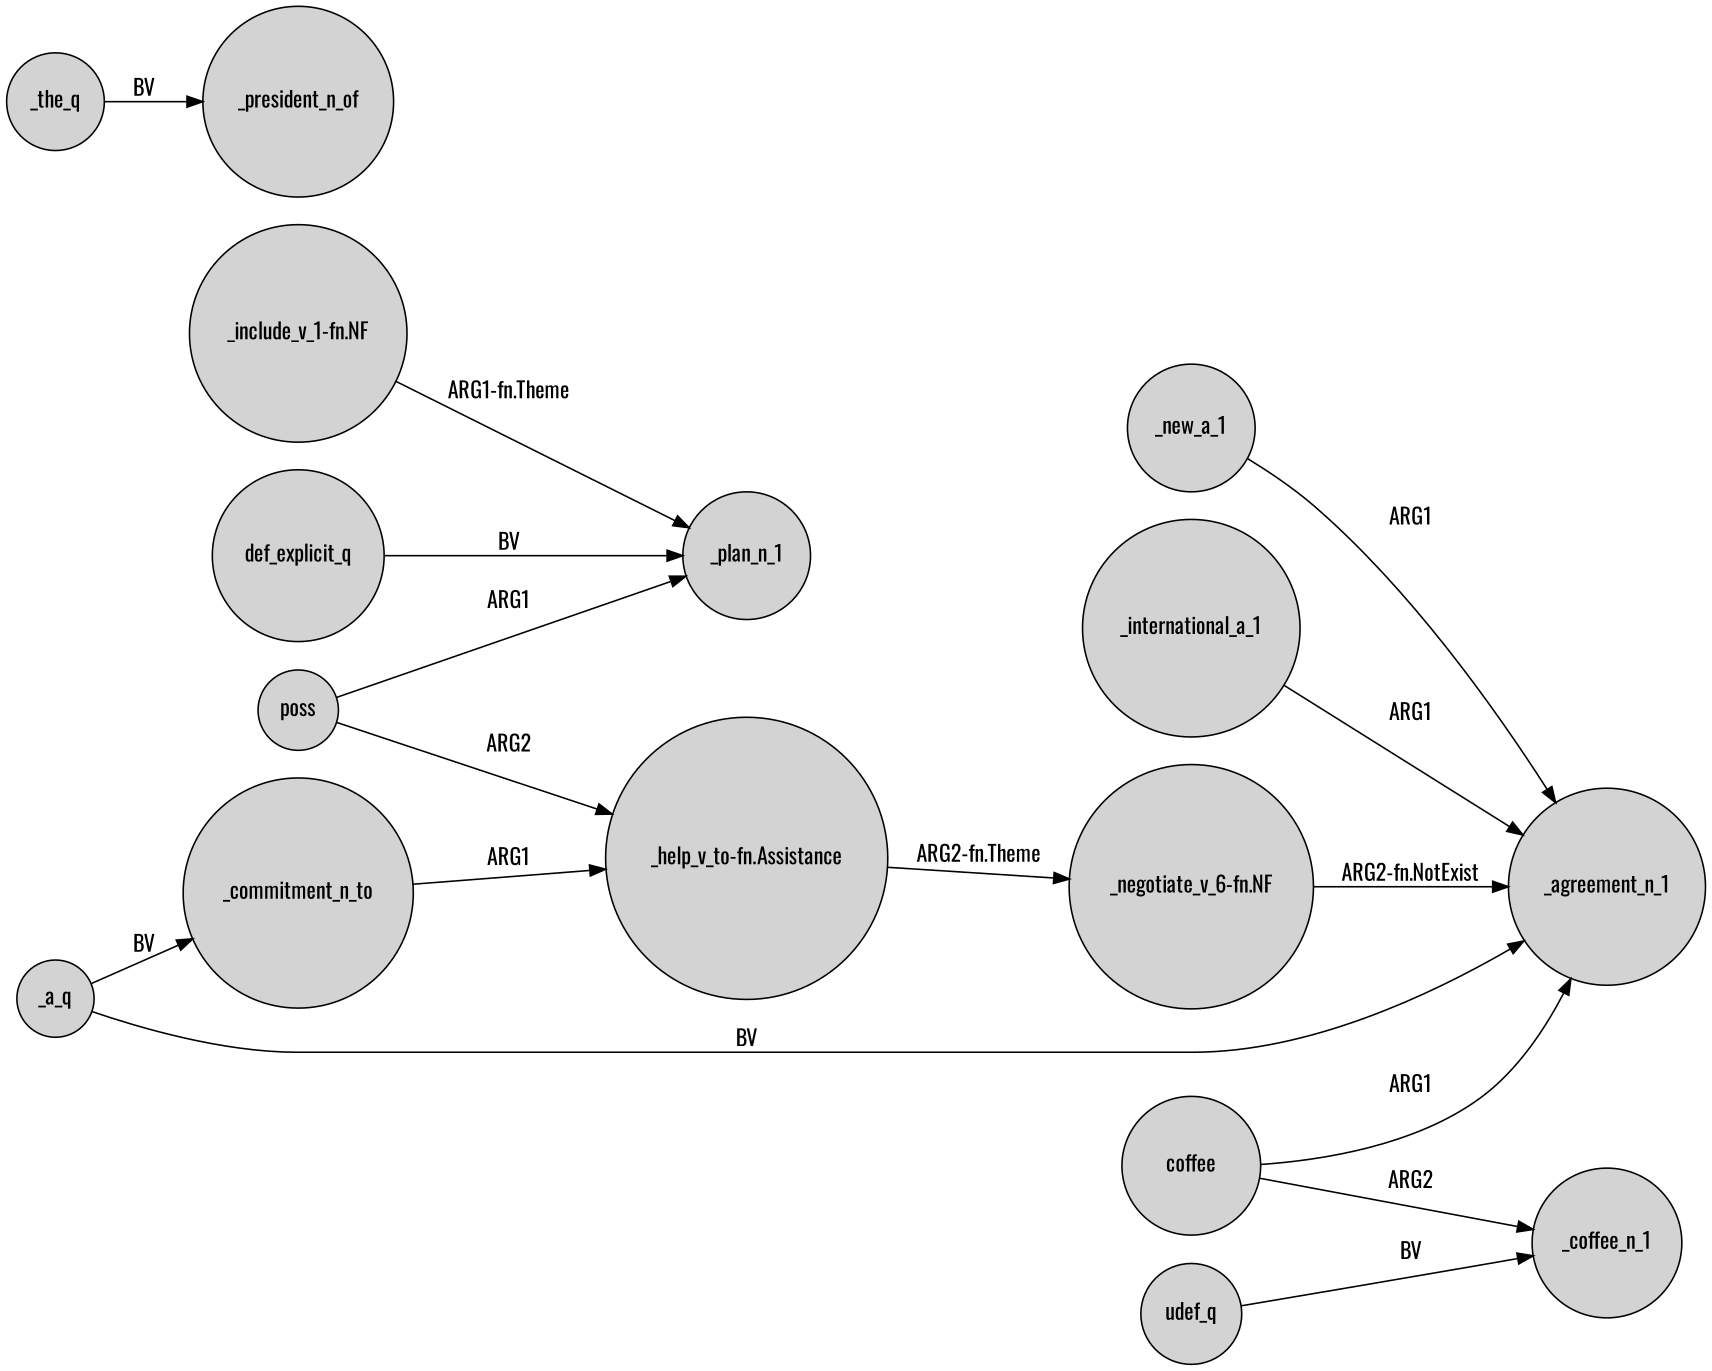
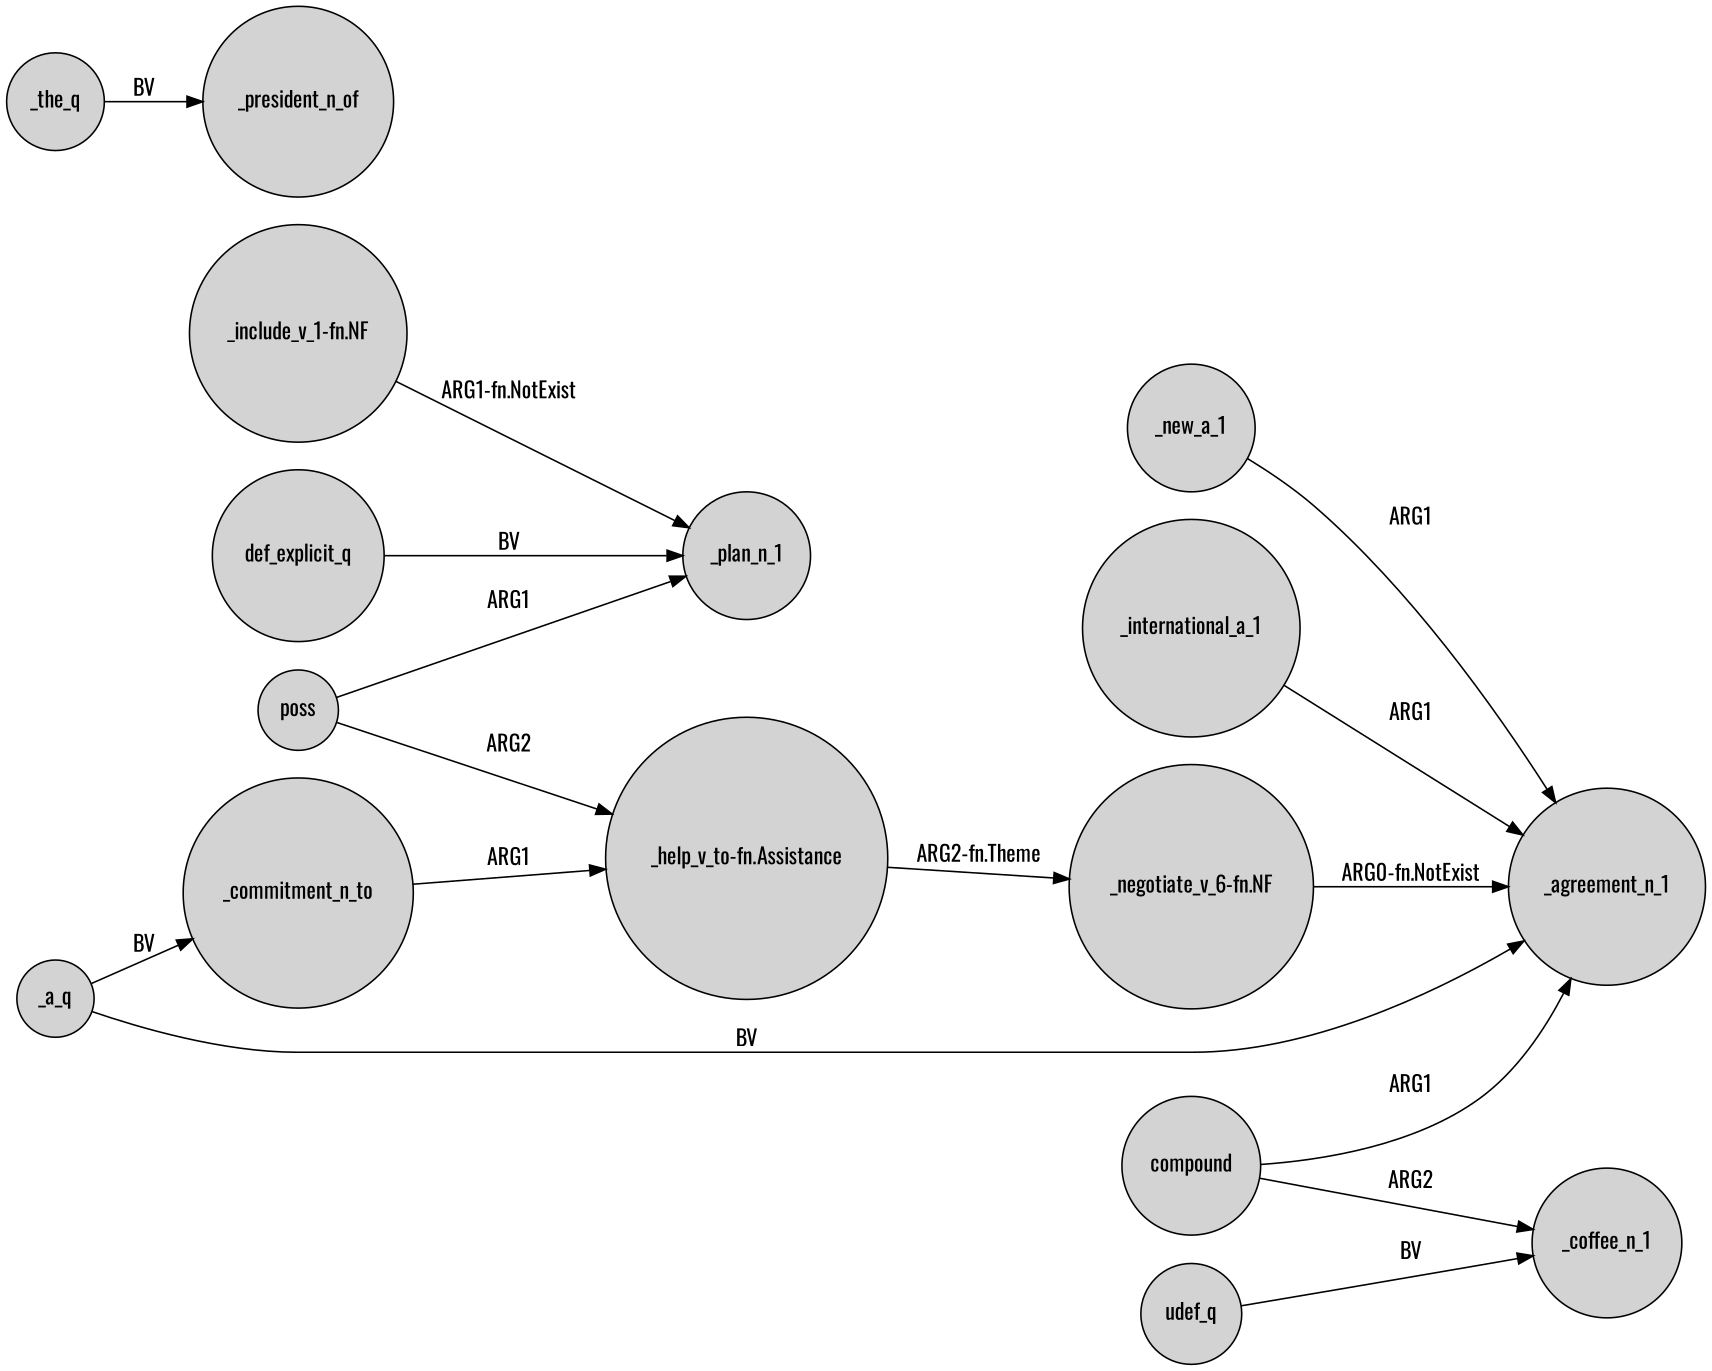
edge "_include_v_1-fn.NF" -> "_plan_n_1": label "ARG1-fn.Theme" -> "ARG1-fn.NotExist"
edge "_negotiate_v_6-fn.NF" -> "_agreement_n_1": label "ARG2-fn.NotExist" -> "ARG0-fn.NotExist"
node "coffee": label "coffee" -> "compound"
